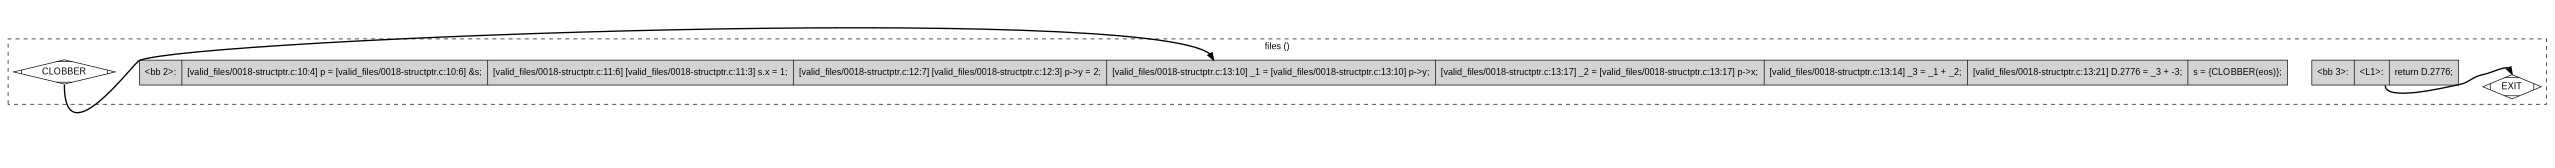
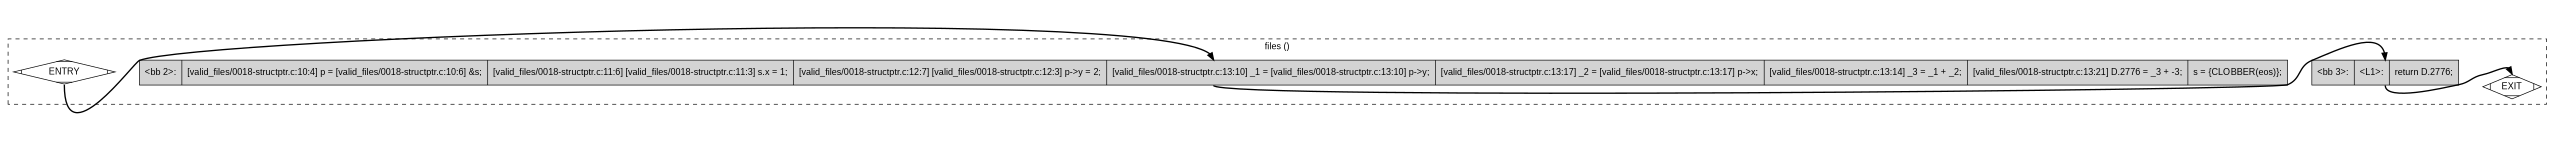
node "CLOBBER": label "CLOBBER" -> "ENTRY"
edge "<bb 2>:" -> "<bb 3>:": added
